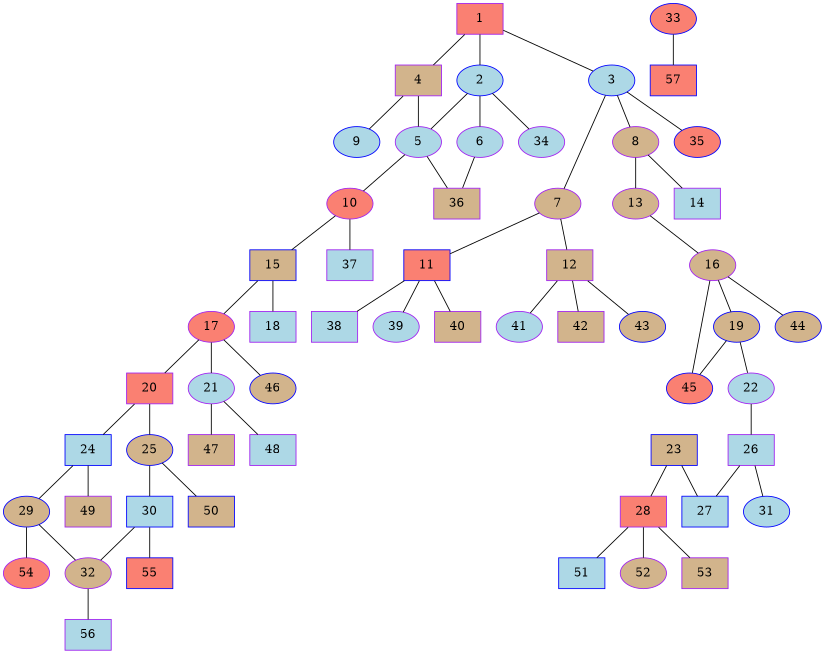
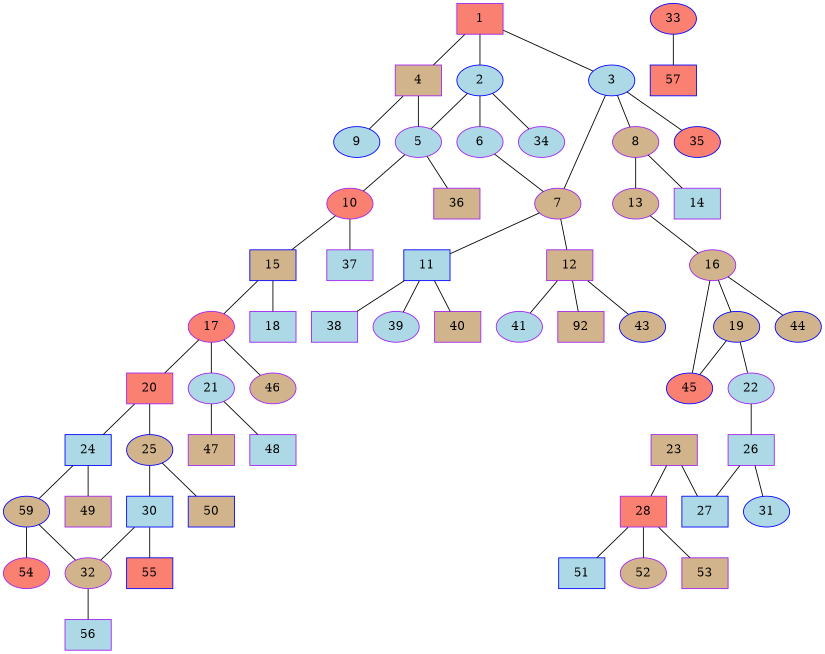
edge "6" -- "36": now "6" -- "7"
node "11": fillcolor salmon -> lightblue
node "42": label "42" -> "92"
node "46": color blue -> purple
node "23": color blue -> purple
node "29": label "29" -> "59"
